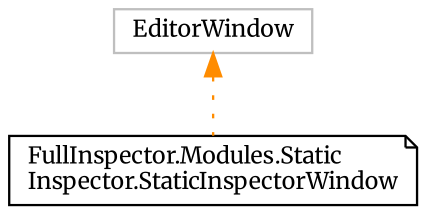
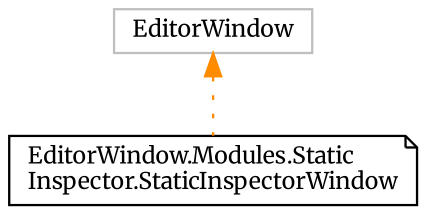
node "FullInspector.Modules.Static Inspector.StaticInspectorWindow": label "FullInspector.Modules.Static Inspector.StaticInspectorWindow" -> "EditorWindow.Modules.Static Inspector.StaticInspectorWindow"
